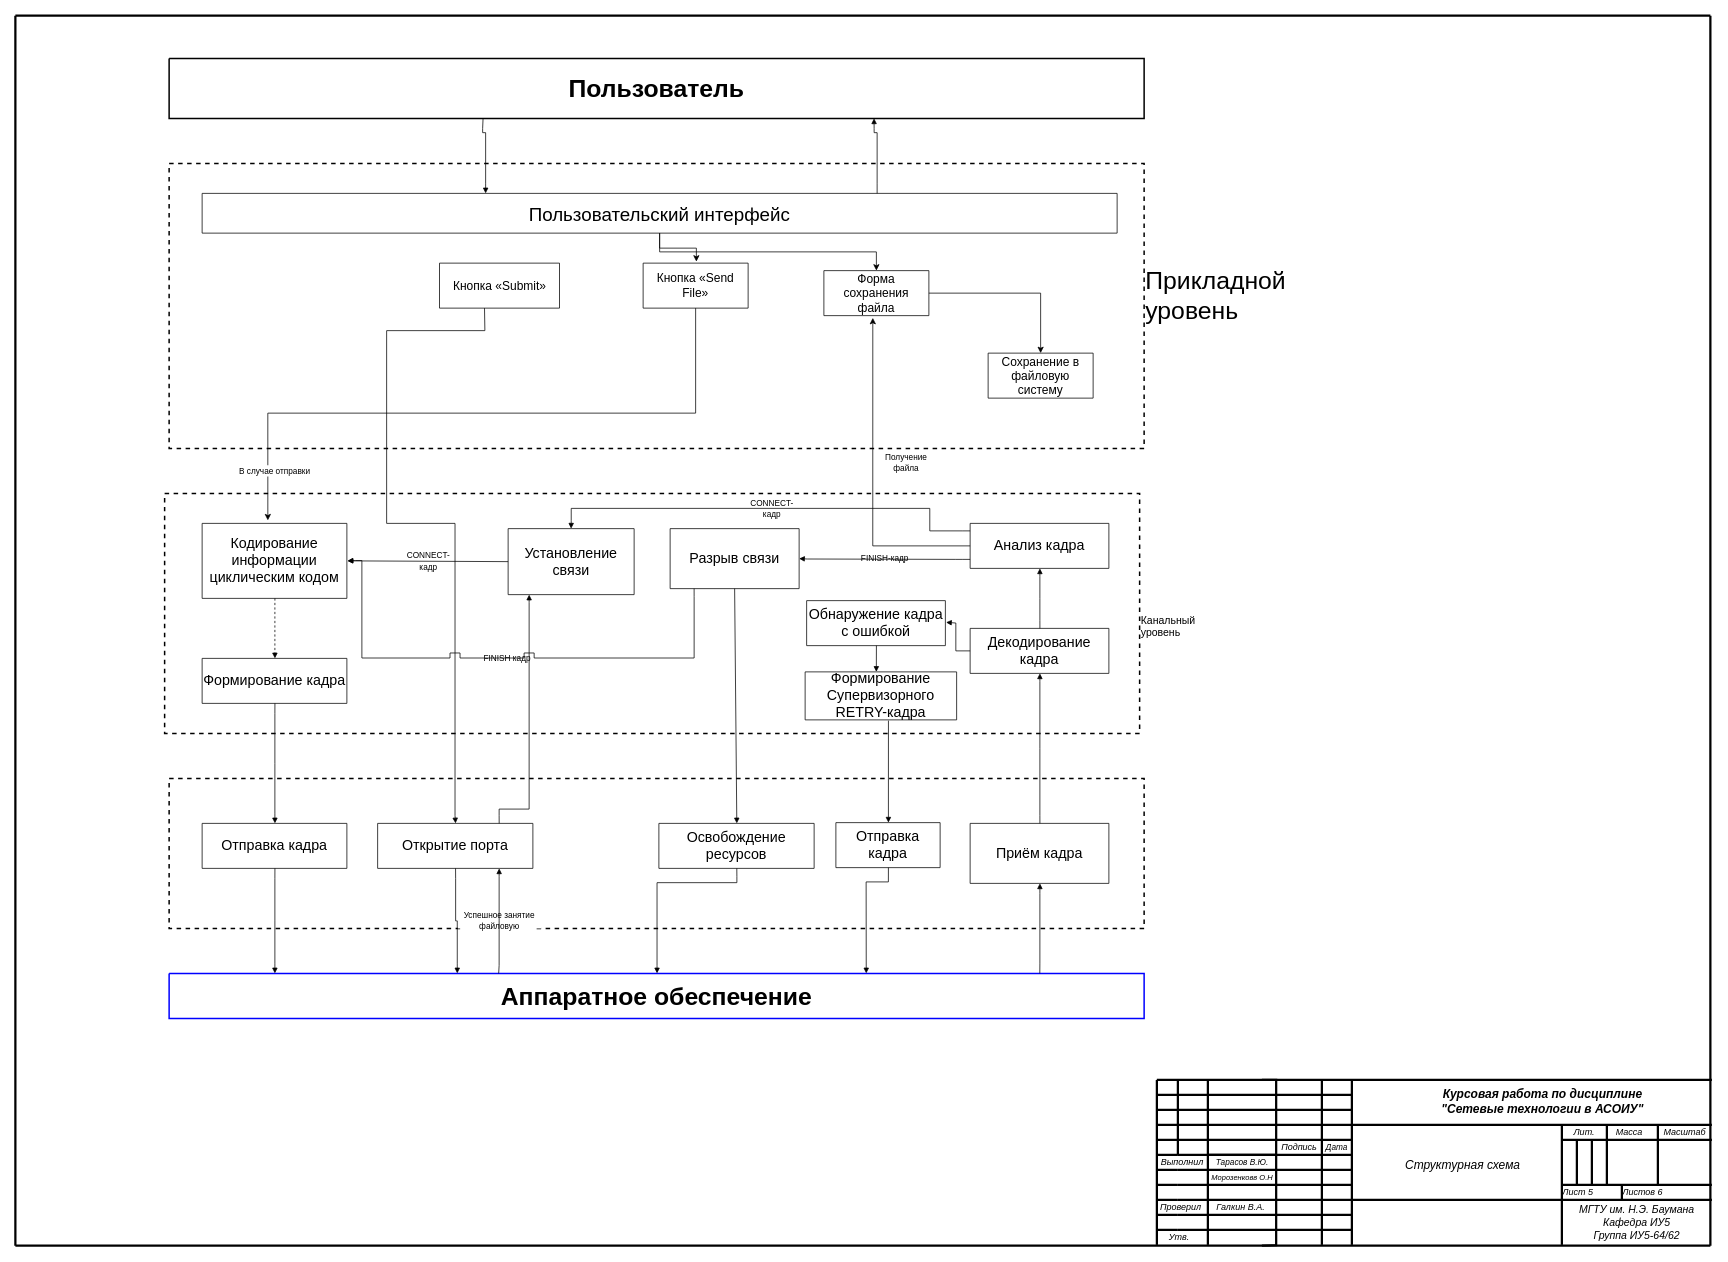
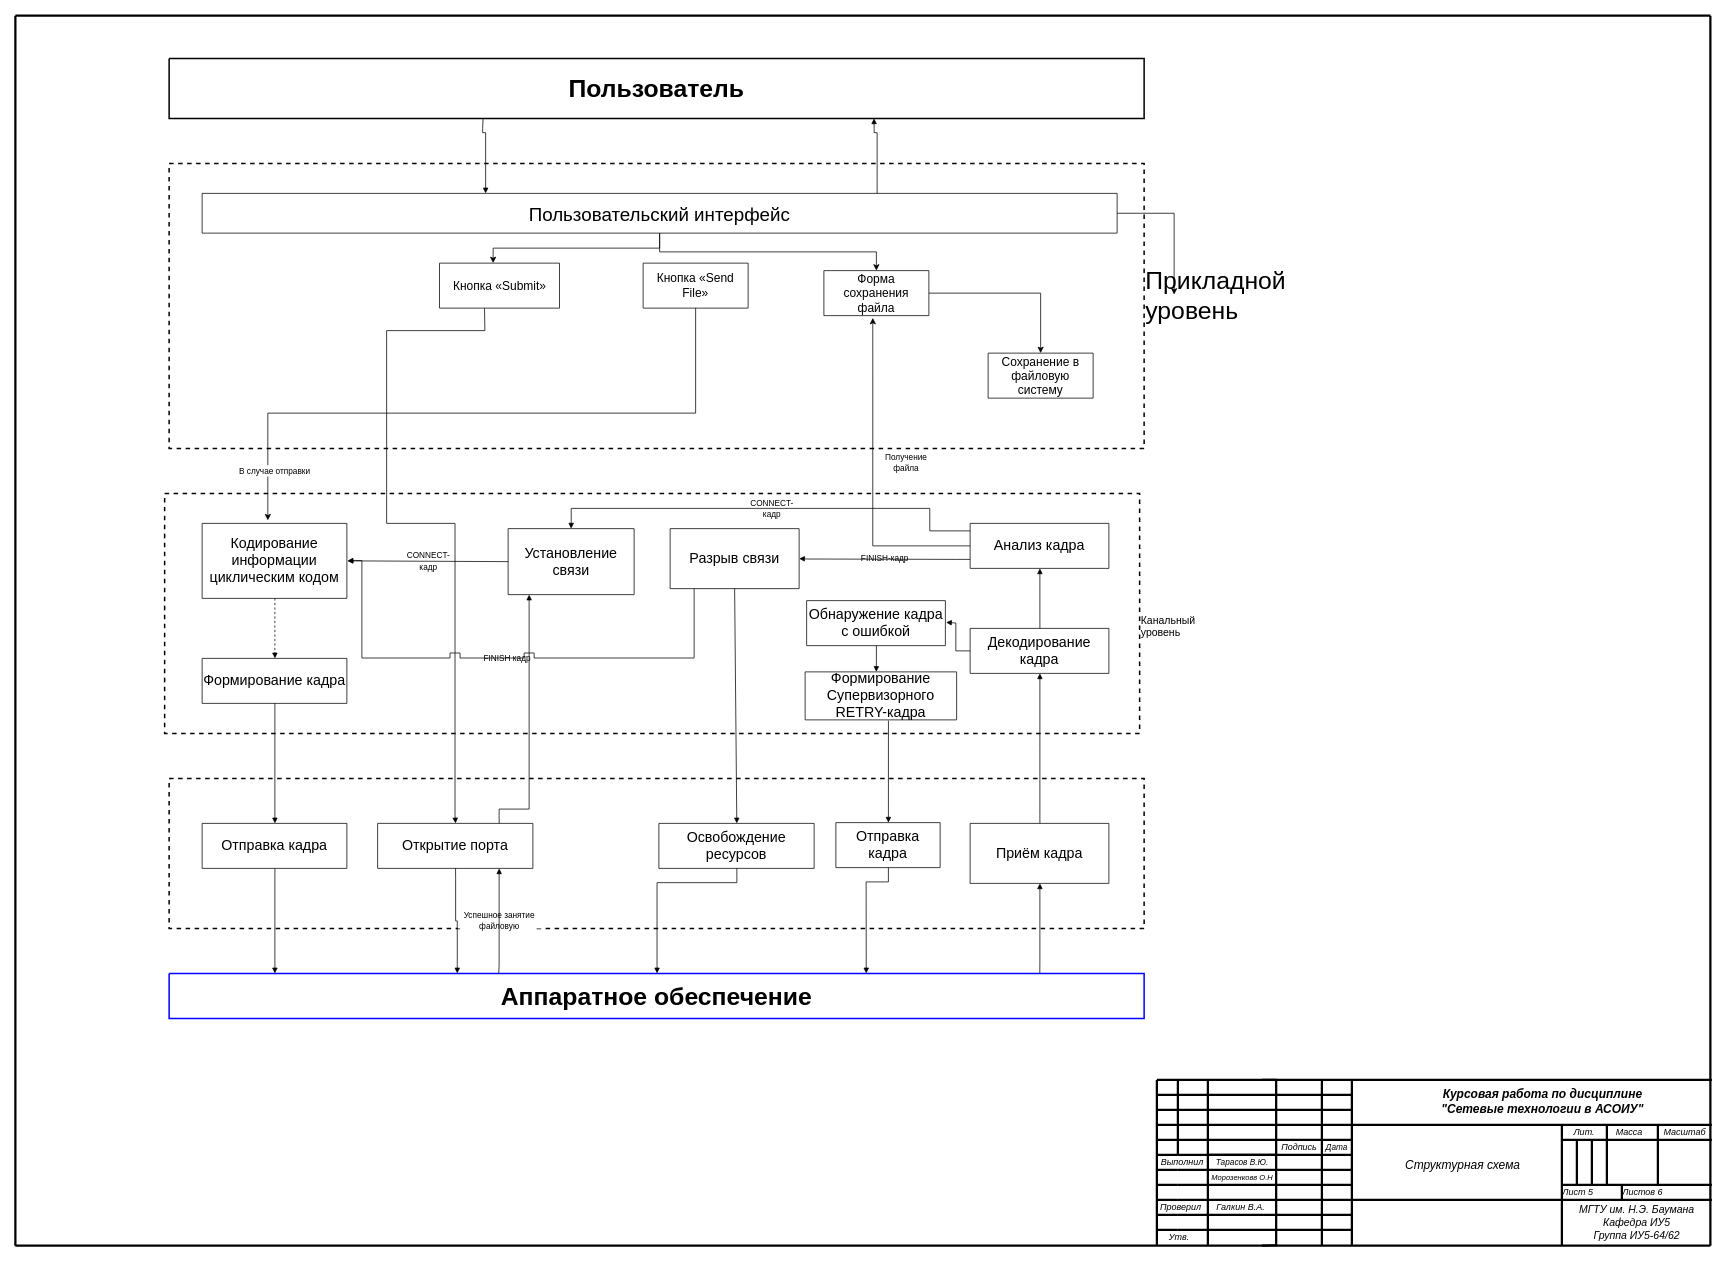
edge "Пользовательский интерфейс" -> "Кнопка «Send File»": now "Пользовательский интерфейс" -> "Прикладной уровень"
edge "Пользовательский интерфейс" -> "Кнопка «Submit»": added
